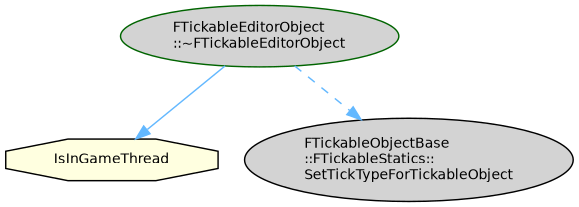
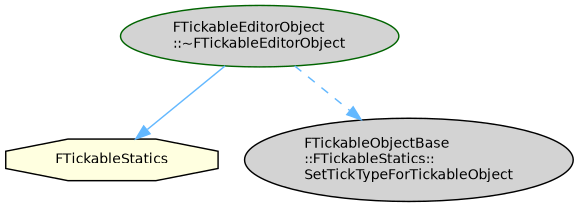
node "IsInGameThread": label "IsInGameThread" -> "FTickableStatics"
